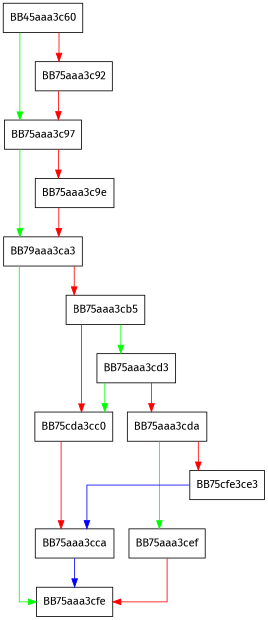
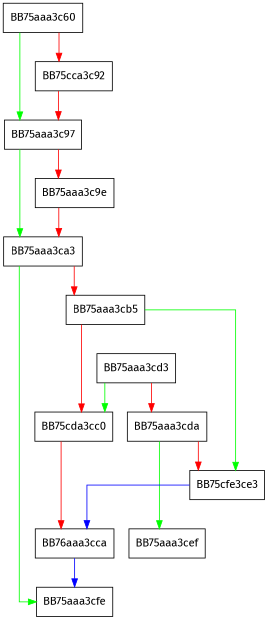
node "BB45aaa3c60": label "BB45aaa3c60" -> "BB75aaa3c60"
node "BB75aaa3c92": label "BB75aaa3c92" -> "BB75cca3c92"
node "BB79aaa3ca3": label "BB79aaa3ca3" -> "BB75aaa3ca3"
edge "BB75aaa3cb5" -> "BB75aaa3cd3": now "BB75aaa3cb5" -> "BB75cfe3ce3"
node "BB75aaa3cca": label "BB75aaa3cca" -> "BB76aaa3cca"
edge "BB75aaa3cef" -> "BB75aaa3cfe": removed
